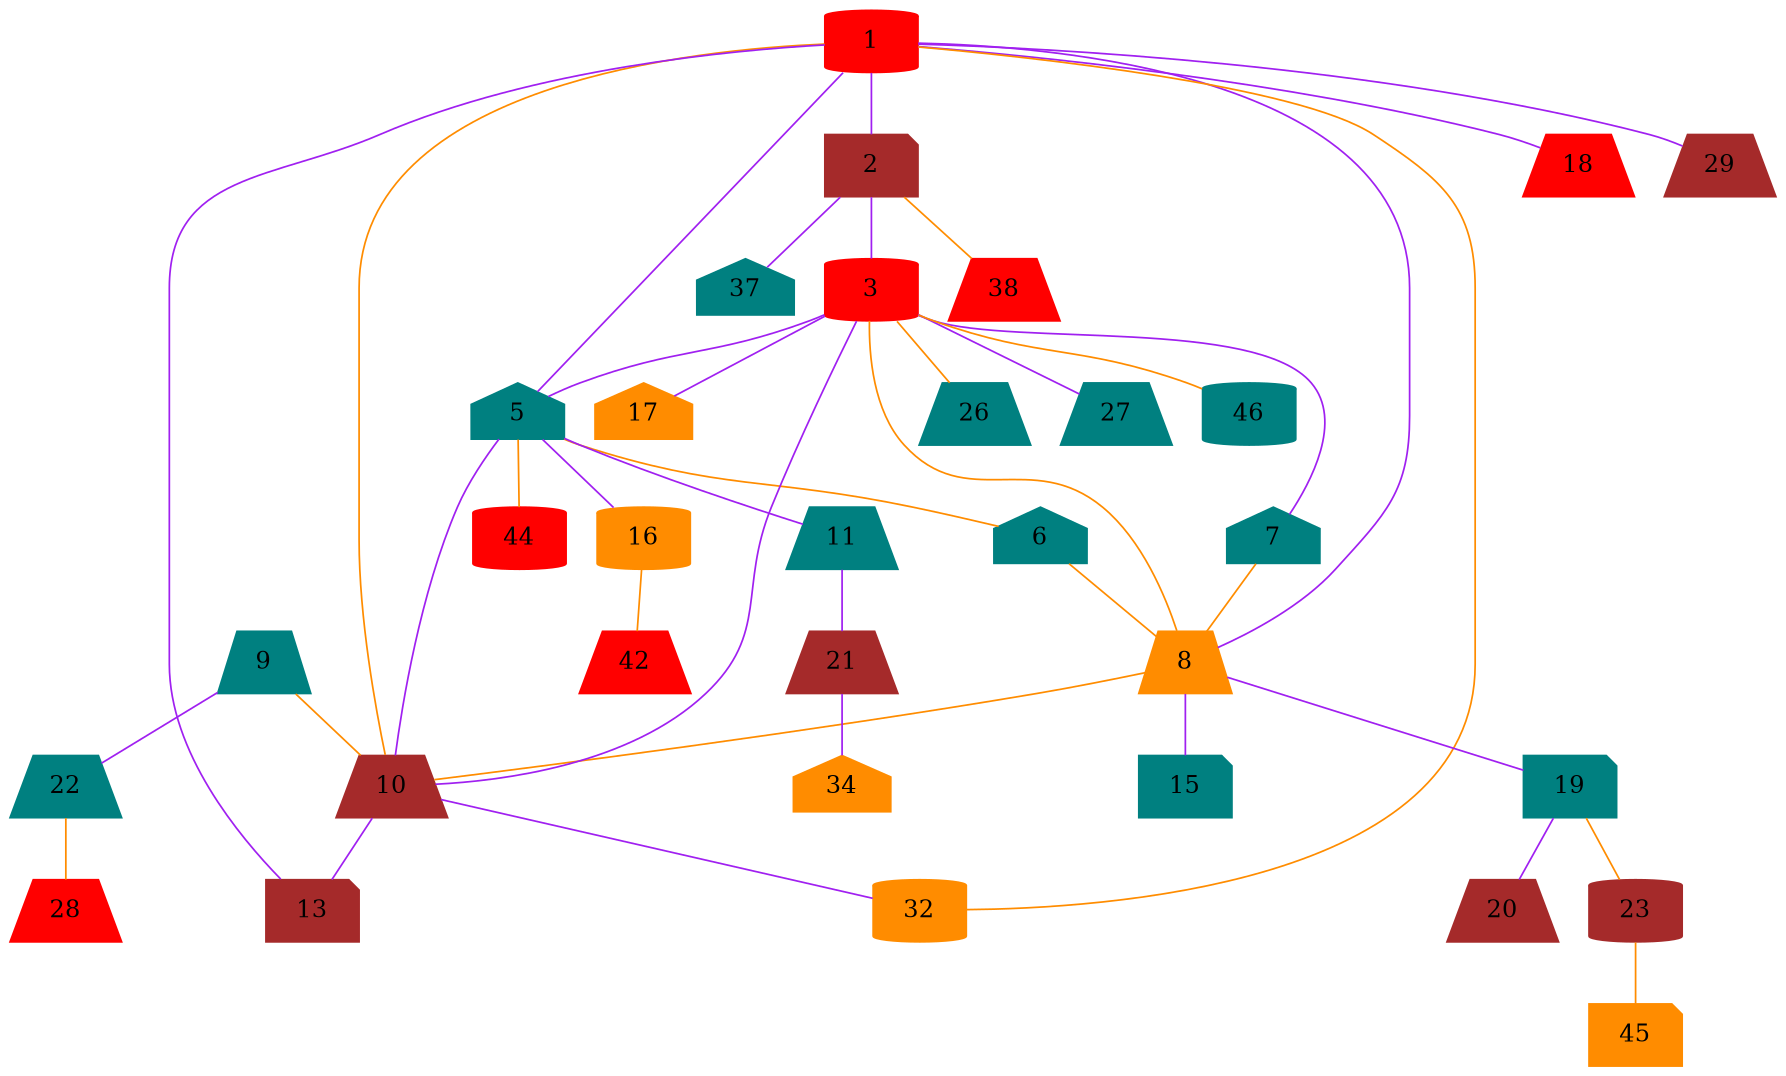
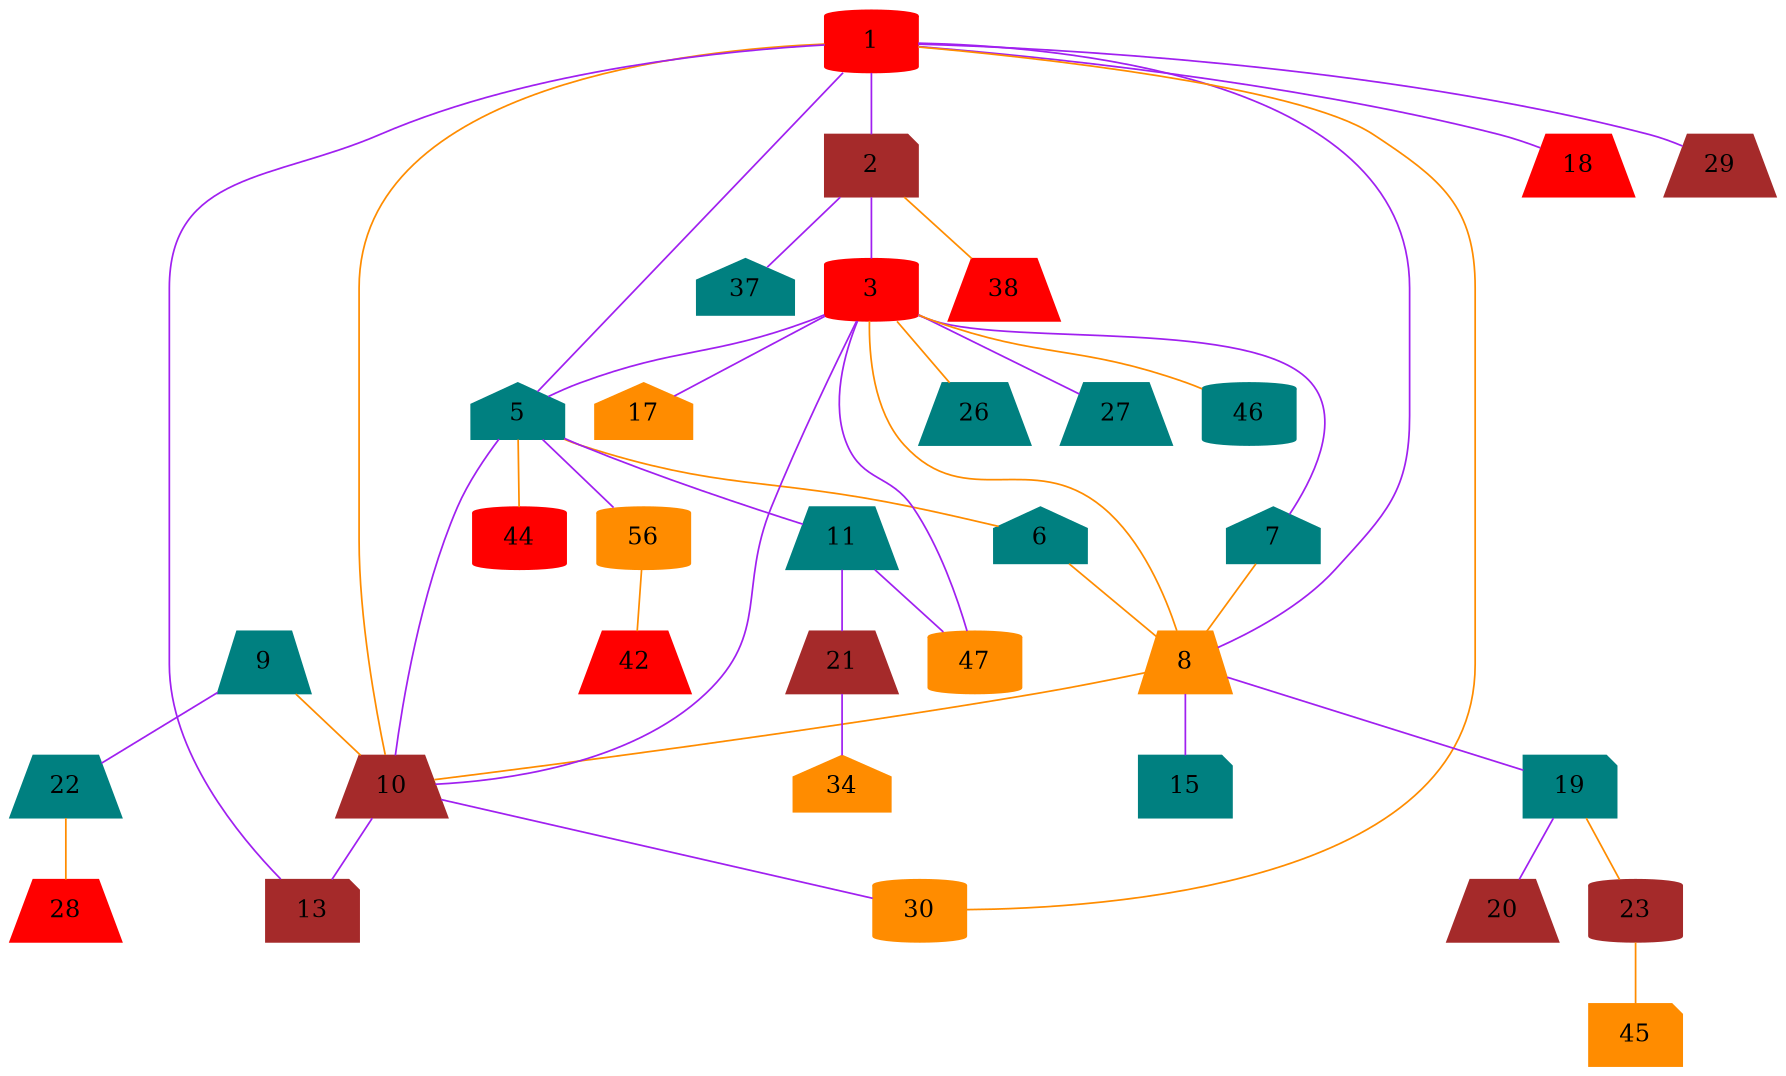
node "16": label "16" -> "56"
node "47": added
node "32": label "32" -> "30"
